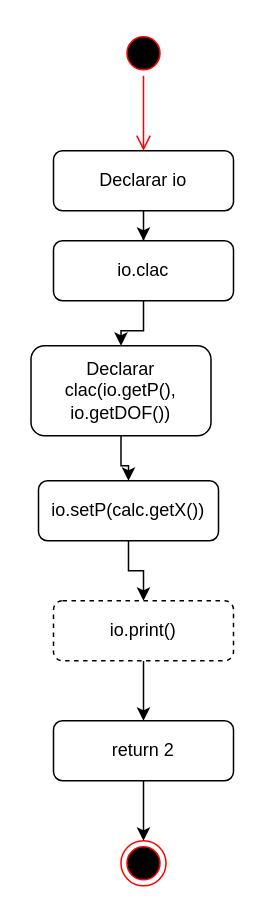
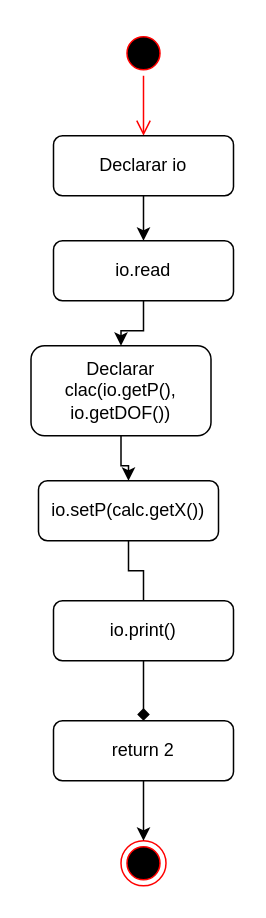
node "Declarar io": moved (143, 181) -> (143, 166)
node "io.clac": label "io.clac" -> "io.read"
edge "io.setP(calc.getX())" -> "io.print()": arrowhead classic -> none
node "io.print()": style dashed -> solid
edge "io.print()" -> "return 2": arrowhead classic -> diamond
